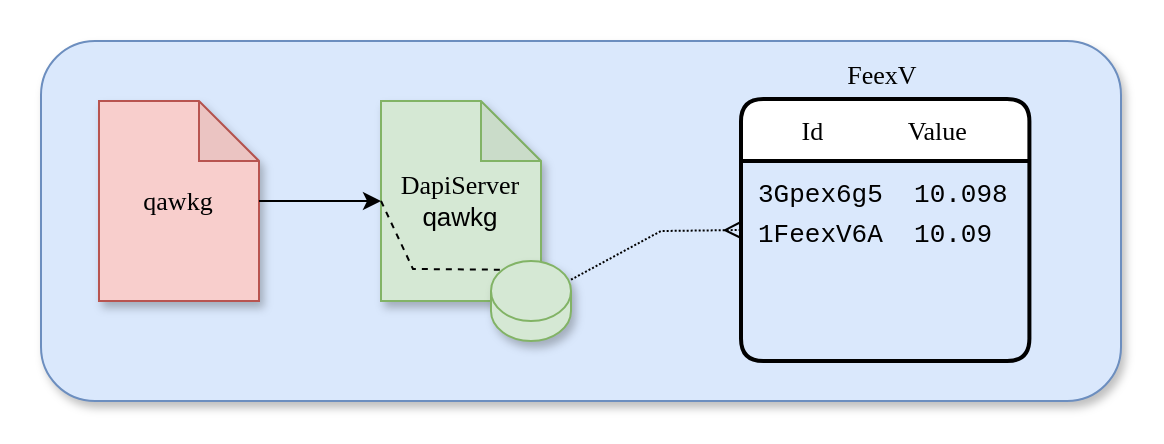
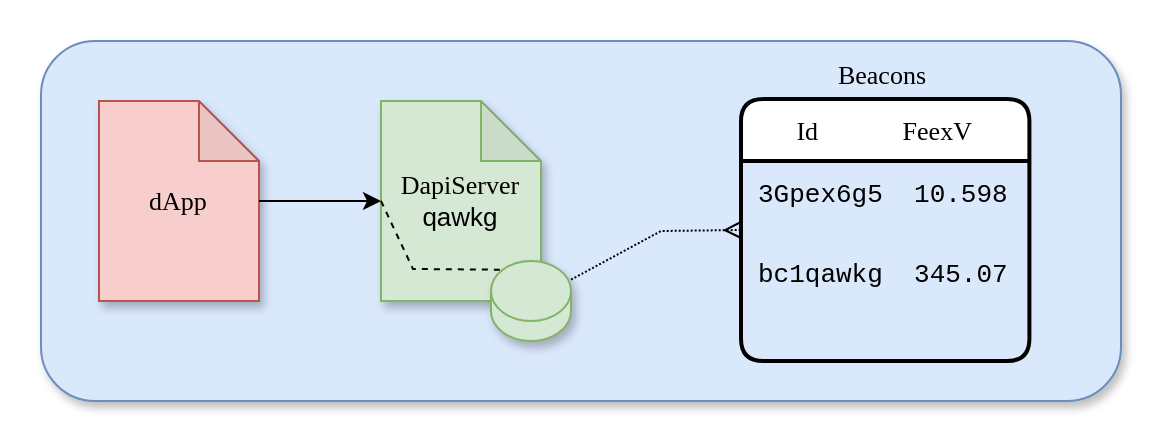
node "FeexV": label "FeexV" -> "Beacons"
node "Id Value": label "Id Value" -> "Id FeexV"
node "3Gpex6g5 10.098": label "3Gpex6g5 10.098" -> "3Gpex6g5 10.598"
node "qawkg": label "qawkg" -> "dApp"
node "1FeexV6A 10.09": removed
node "bc1qawkg 345.07": added
